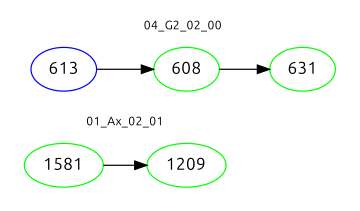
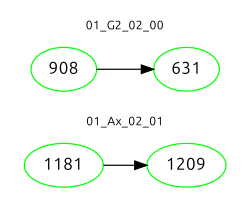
cluster "04_G2_02_00": label "04_G2_02_00" -> "01_G2_02_00"
node "613": removed
node "608": label "608" -> "908"
node "1581": label "1581" -> "1181"
